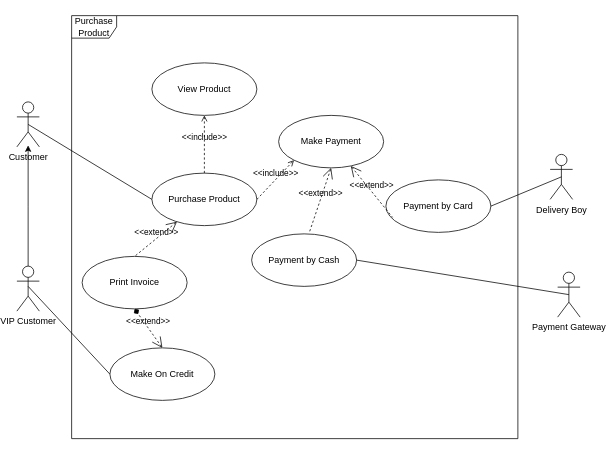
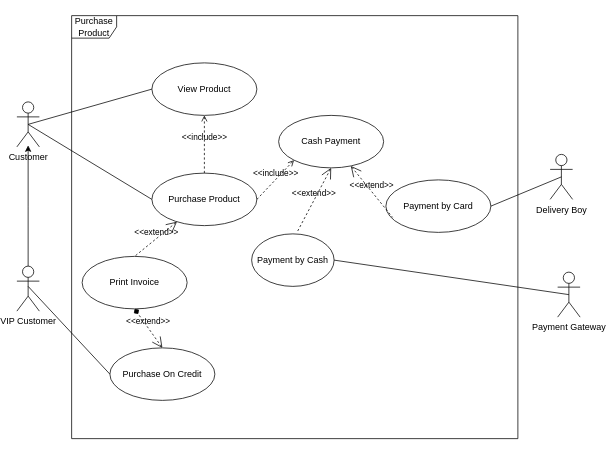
edge "View Product" -- "Customer": added
node "Make Payment": label "Make Payment" -> "Cash Payment"
node "Payment by Cash": size 105x53 -> 83x53
node "Make On Credit": label "Make On Credit" -> "Purchase On Credit"
